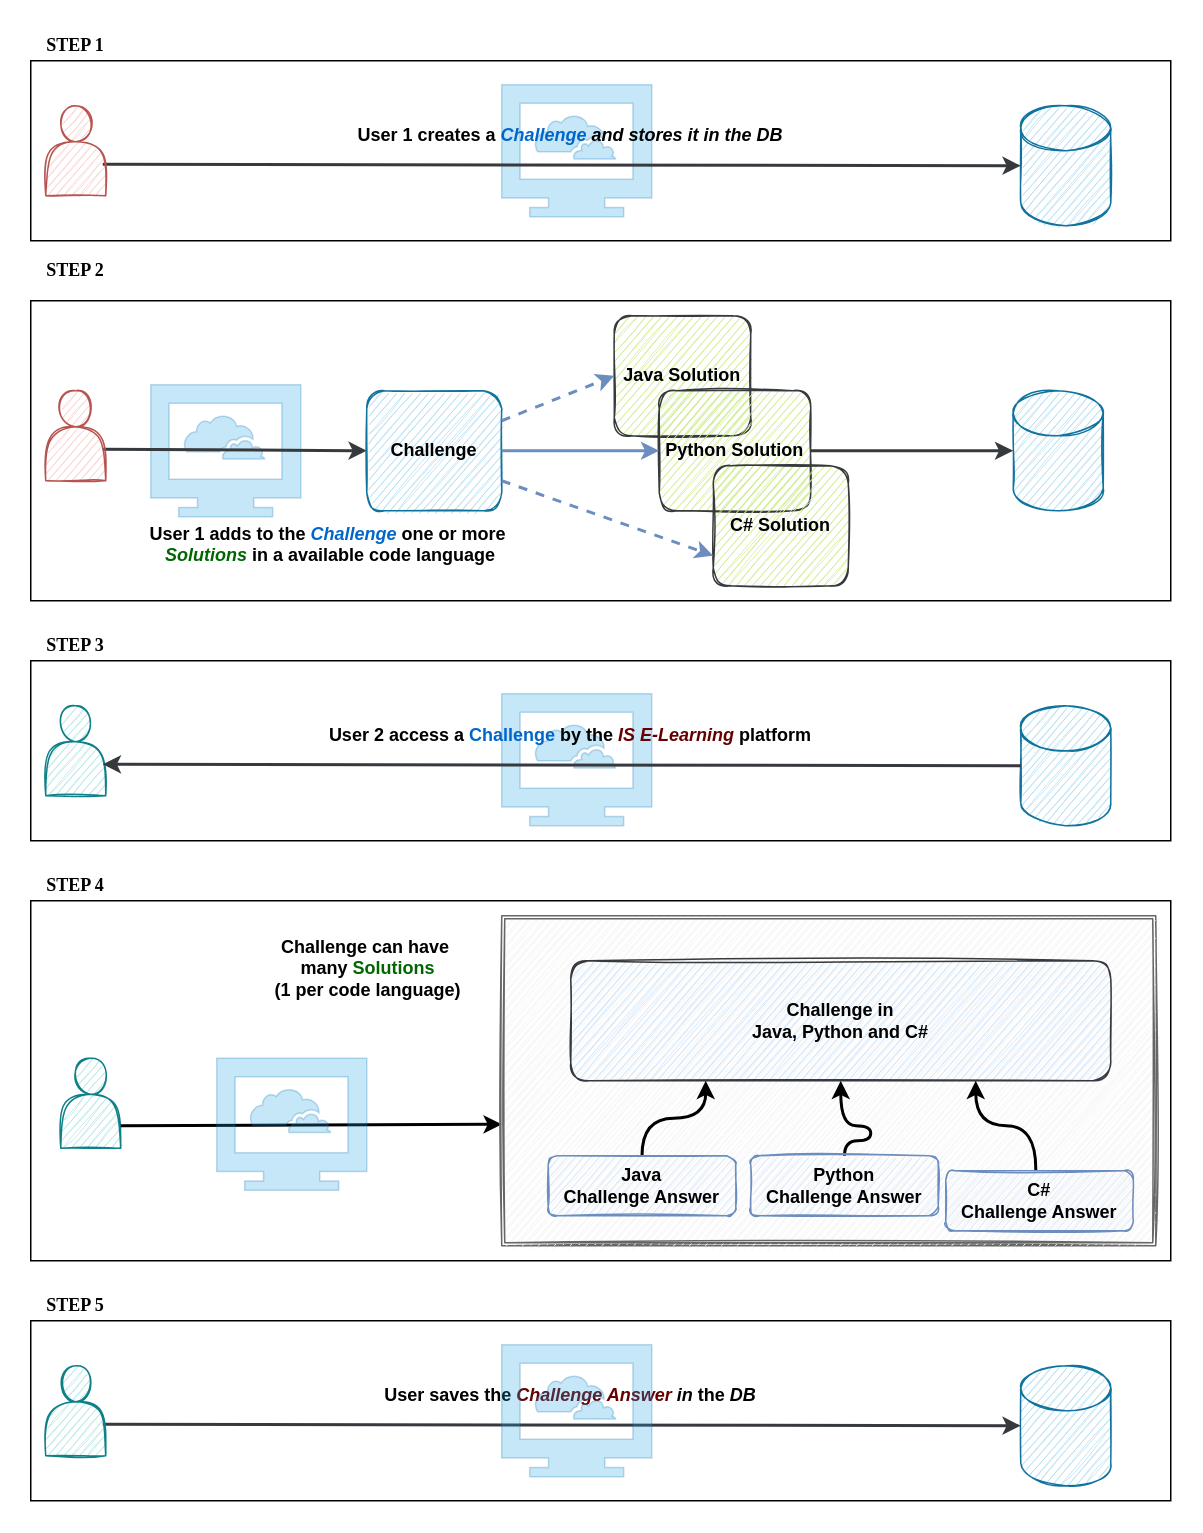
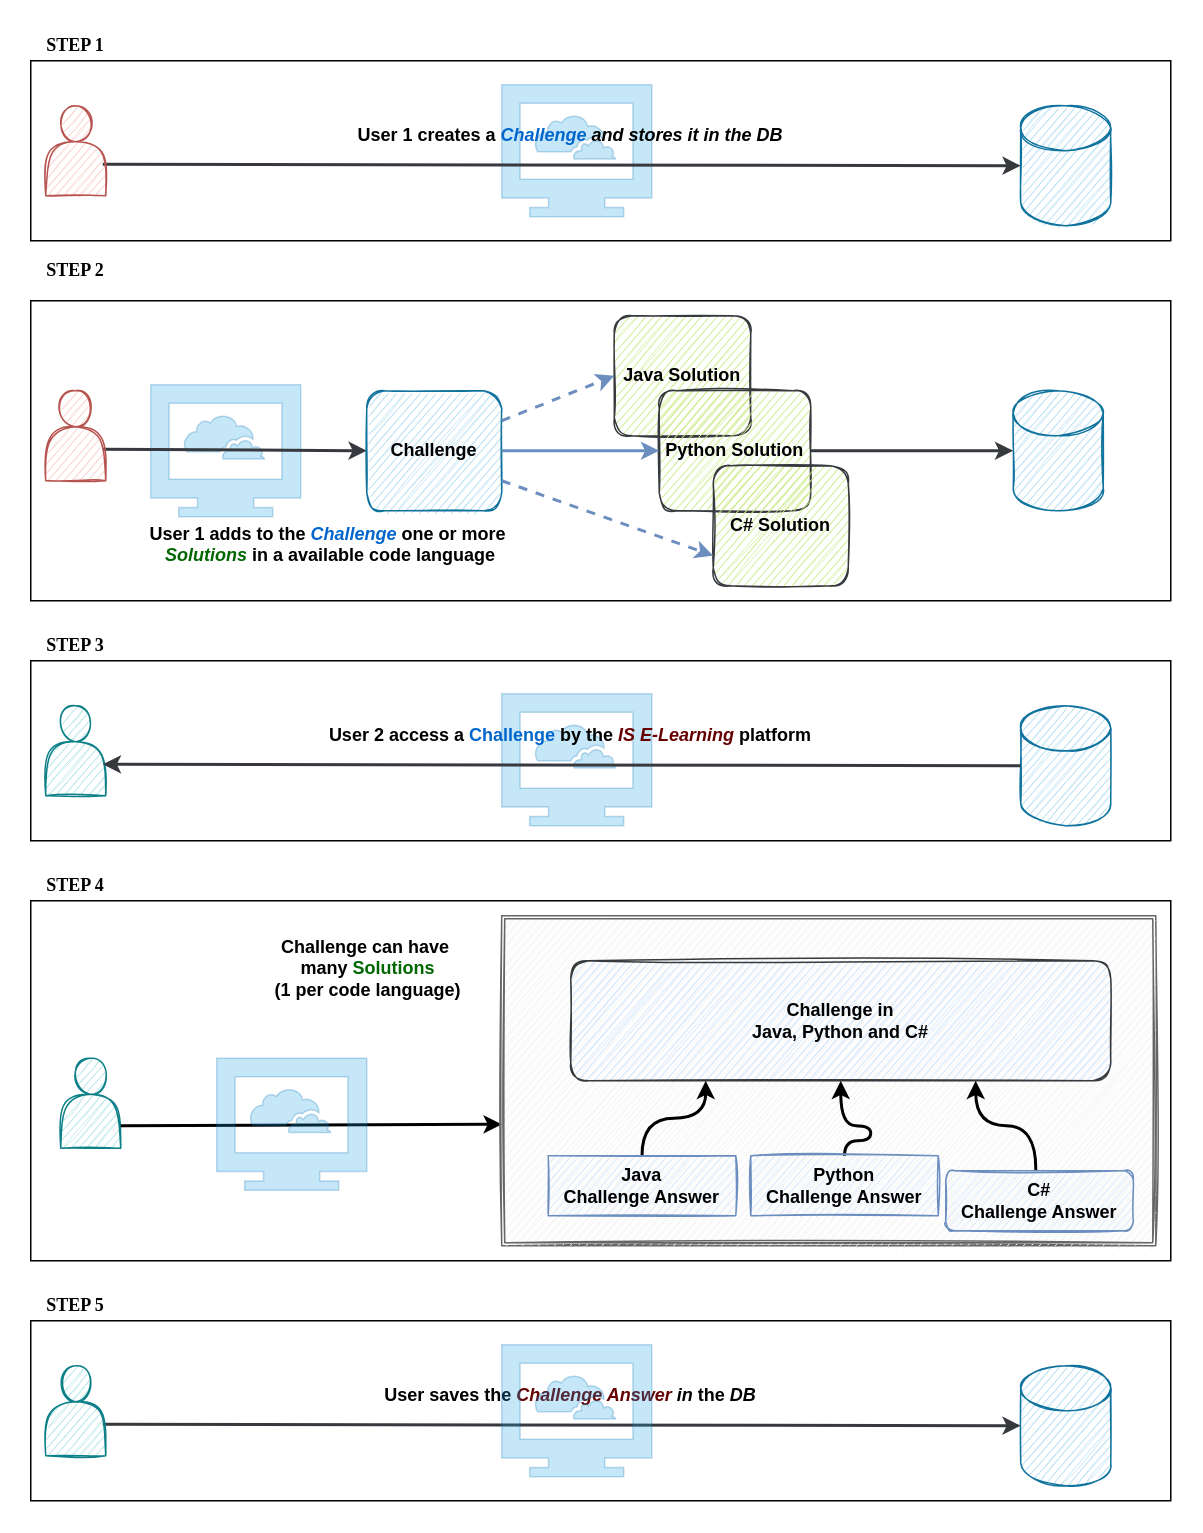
node "Java Challenge Answer": shape rounded rectangle -> rectangle
node "Python Challenge Answer": shape rounded rectangle -> rectangle
